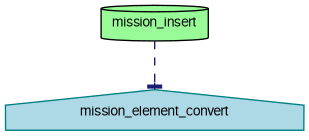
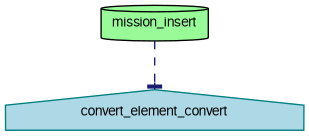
node "mission_element_convert": label "mission_element_convert" -> "convert_element_convert"
